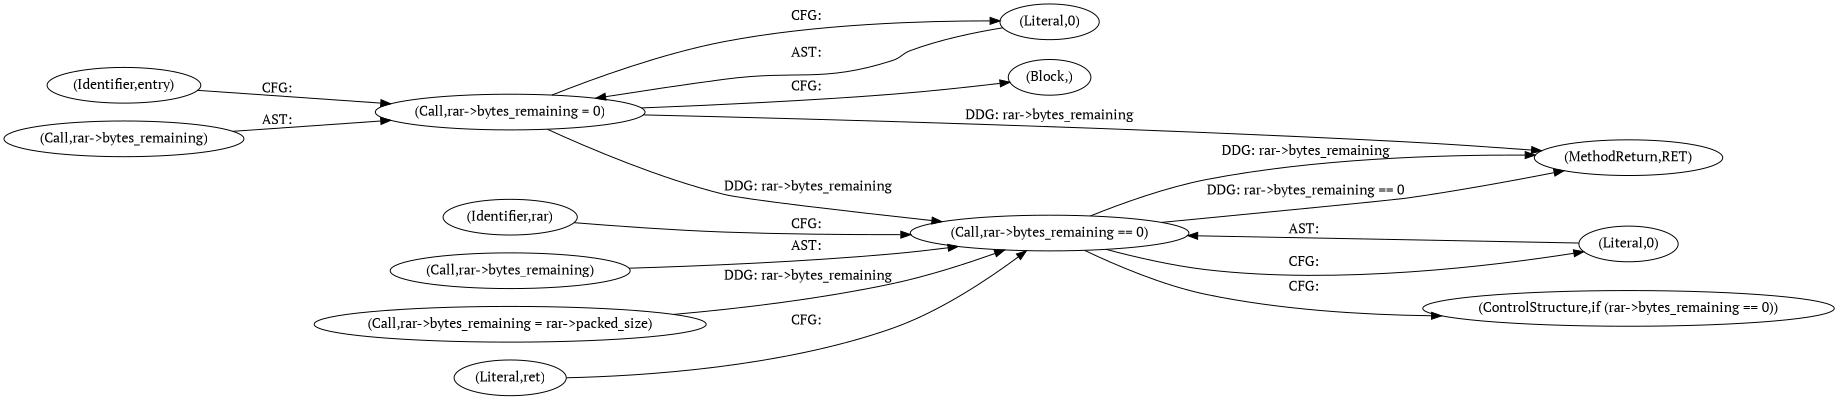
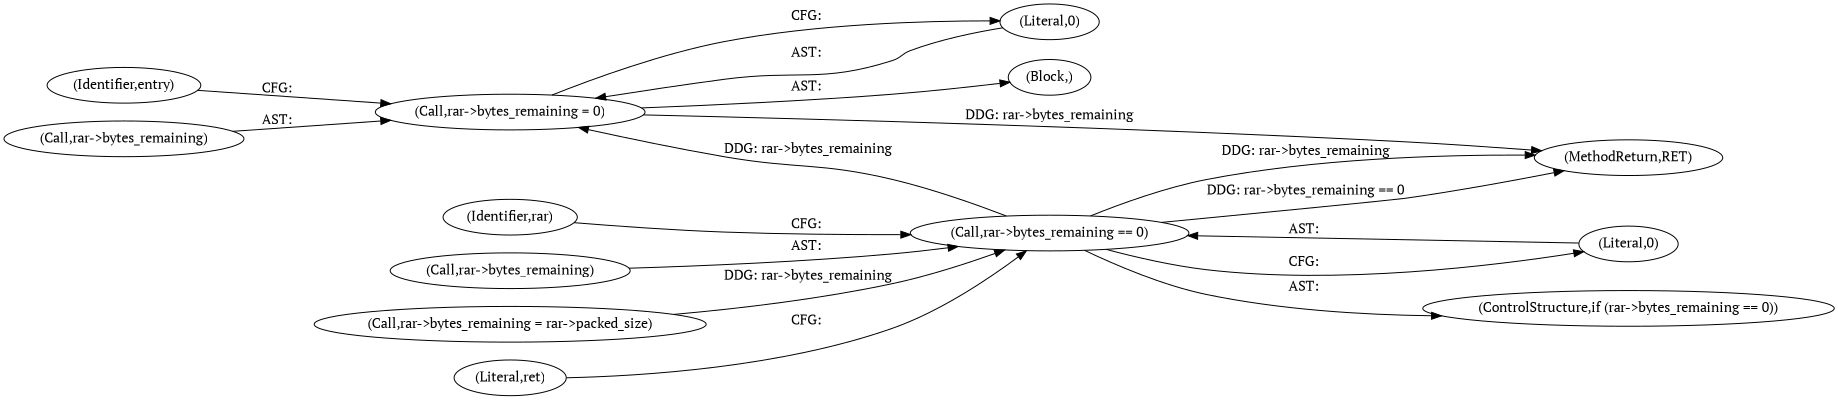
edge "(Call,rar->bytes_remaining = 0)" -> "(Block,)": label "CFG: " -> "AST: "
edge "(Call,rar->bytes_remaining = 0)" -> "(Call,rar->bytes_remaining == 0)": reversed
edge "(Call,rar->bytes_remaining == 0)" -> "(ControlStructure,if (rar->bytes_remaining == 0))": label "CFG: " -> "AST: "
